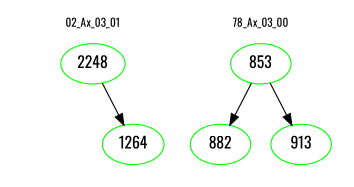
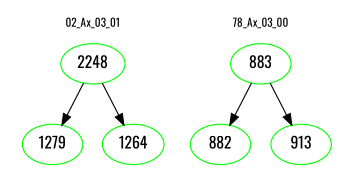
node "853": label "853" -> "883"
node "1279": added
